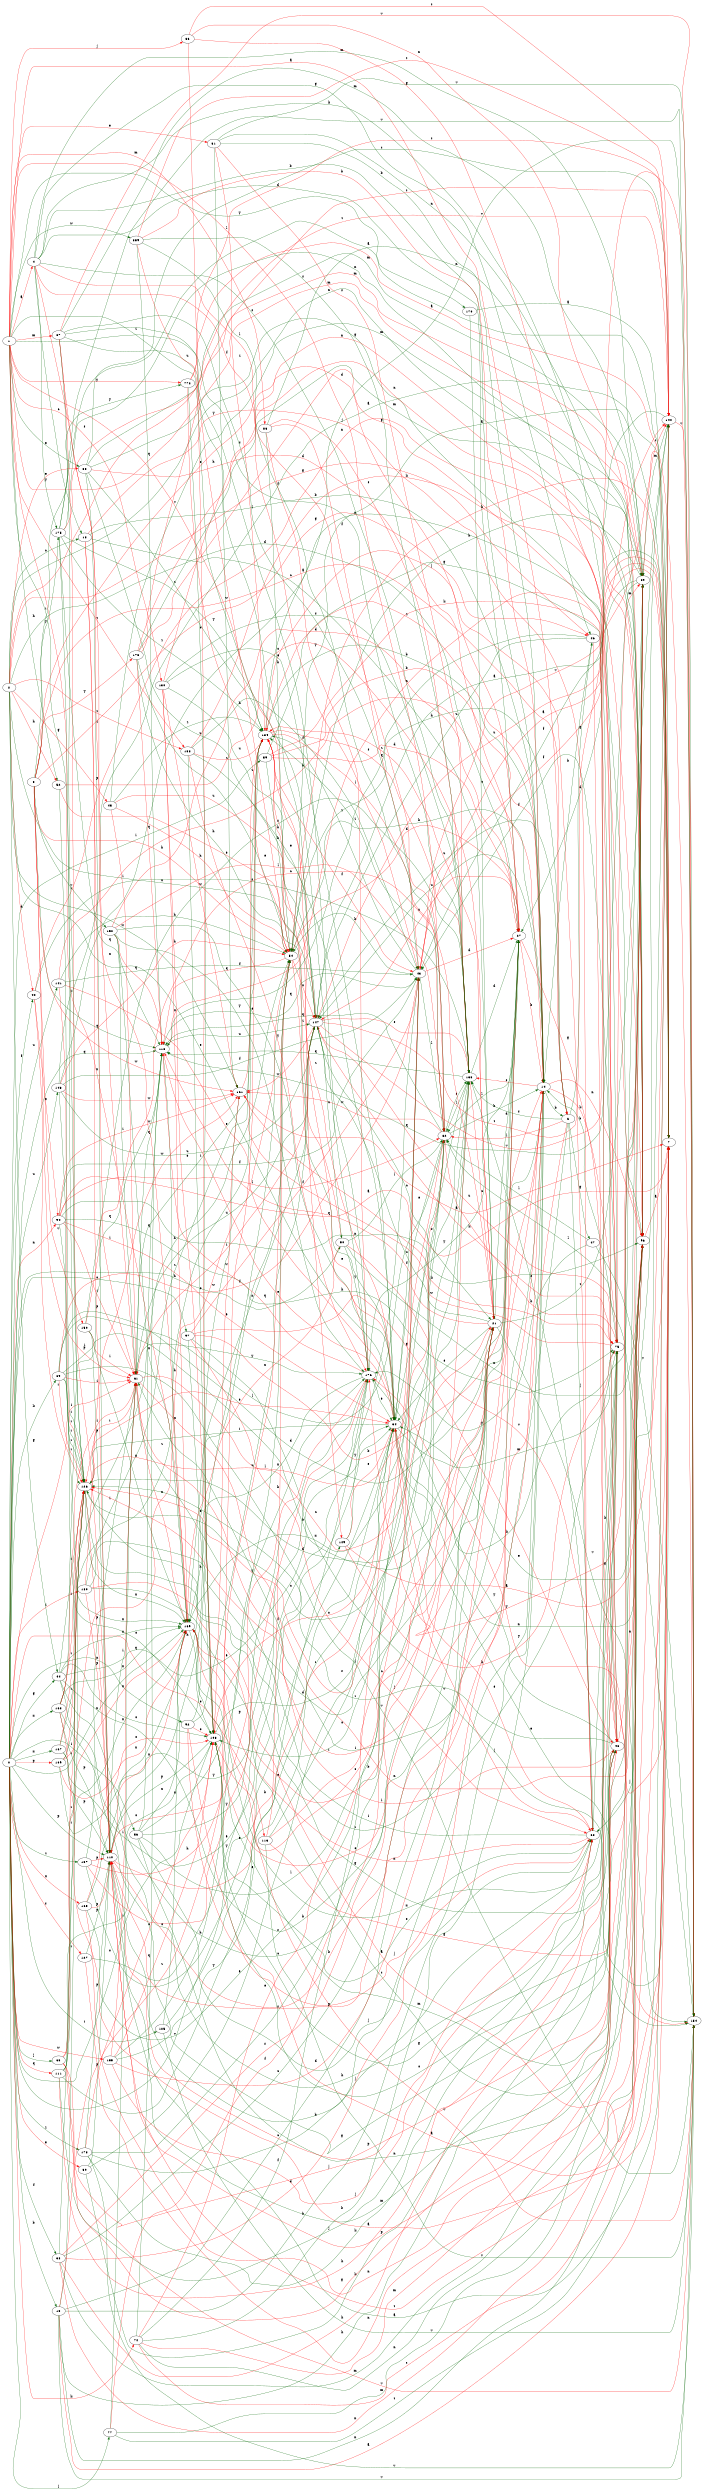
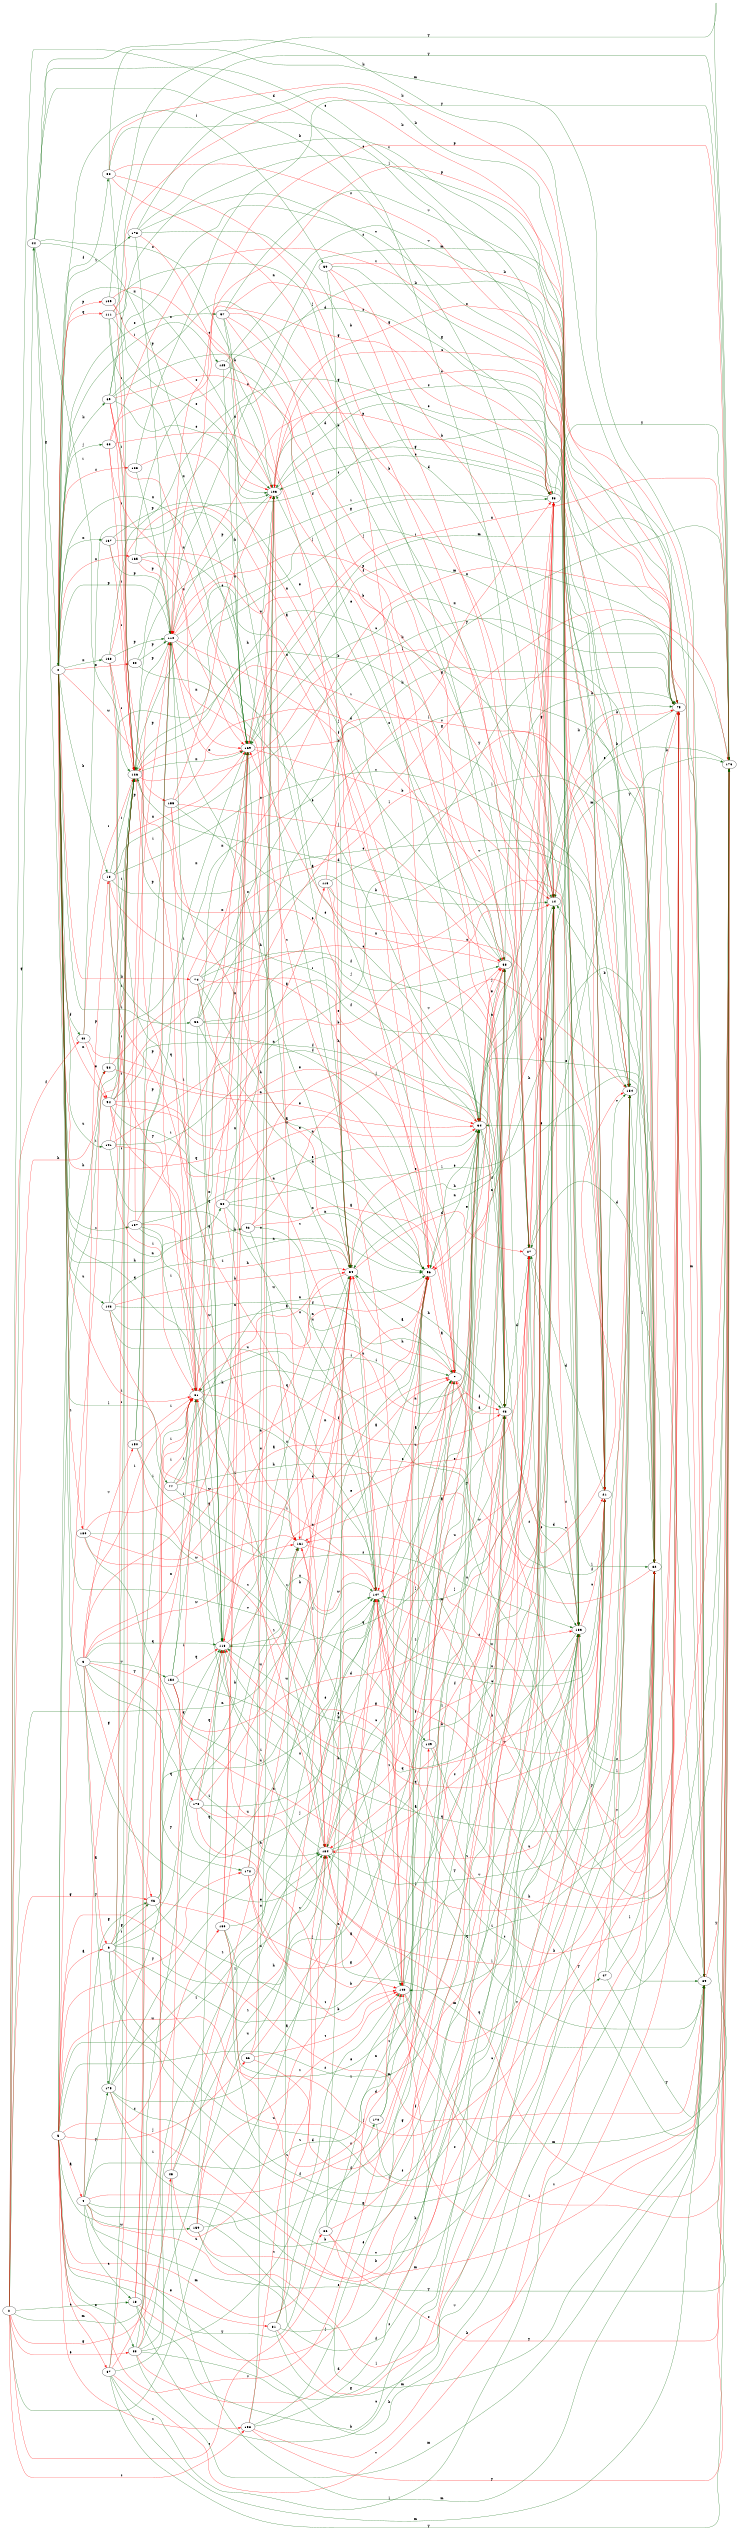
edge "31" -> "96": label "n" -> "z"
node "359": label "359" -> "159"
node "1": label "1" -> "5"
node "772": label "772" -> "172"
edge "2" -> "40": label "d" -> "f"
edge "43" -> "27": color red -> darkgreen
edge "2" -> "34": removed, label "e"
edge "43" -> "82": removed, label "l"
edge "14" -> "6": reversed
edge "147" -> "50": reversed
edge "109" -> "184": now "137" -> "184"
edge "77" -> "96": added, label "n"
edge "163" -> "61": label "i" -> "y"
edge "176" -> "169": color darkgreen -> red
edge "155" -> "54": color darkgreen -> red
edge "180" -> "27": color darkgreen -> red
edge "69" -> "169": color darkgreen -> red
edge "140" -> "96": added, label "n"
edge "3" -> "68": added, label "j"
edge "126" -> "110": color red -> darkgreen
edge "163" -> "169": now "97" -> "169"
edge "180" -> "110": now "180" -> "13"
edge "0" -> "44": reversed
node "48": label "48" -> "58"
edge "110" -> "43": label "b" -> "f"
edge "137" -> "176": label "y" -> "g"
edge "33" -> "61": added, label "i"
node "127": label "127" -> "123"
edge "170" -> "140": added, label "t"
